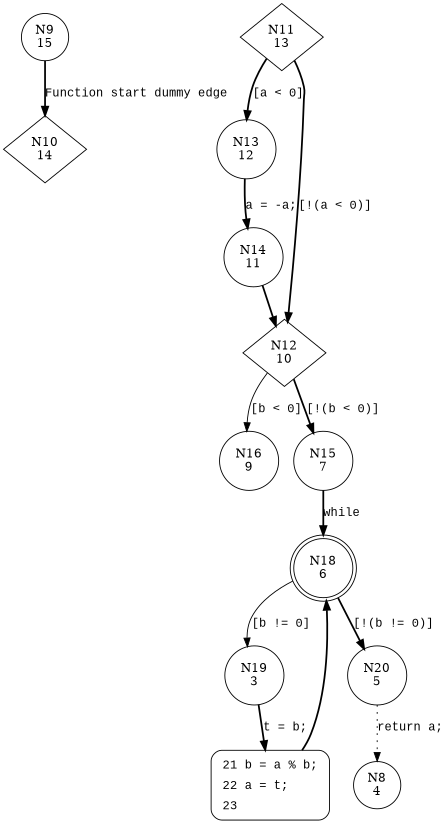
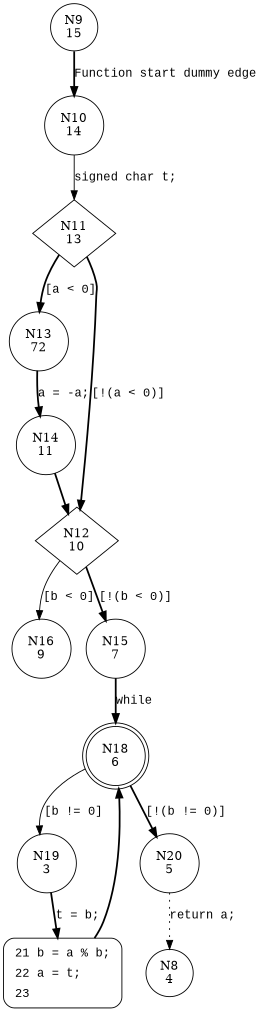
node "N10 14": shape diamond -> circle
node "N13 12": label "N13 12" -> "N13 72"
edge "N10 14" -> "N11 13": added, label "signed char t;"
